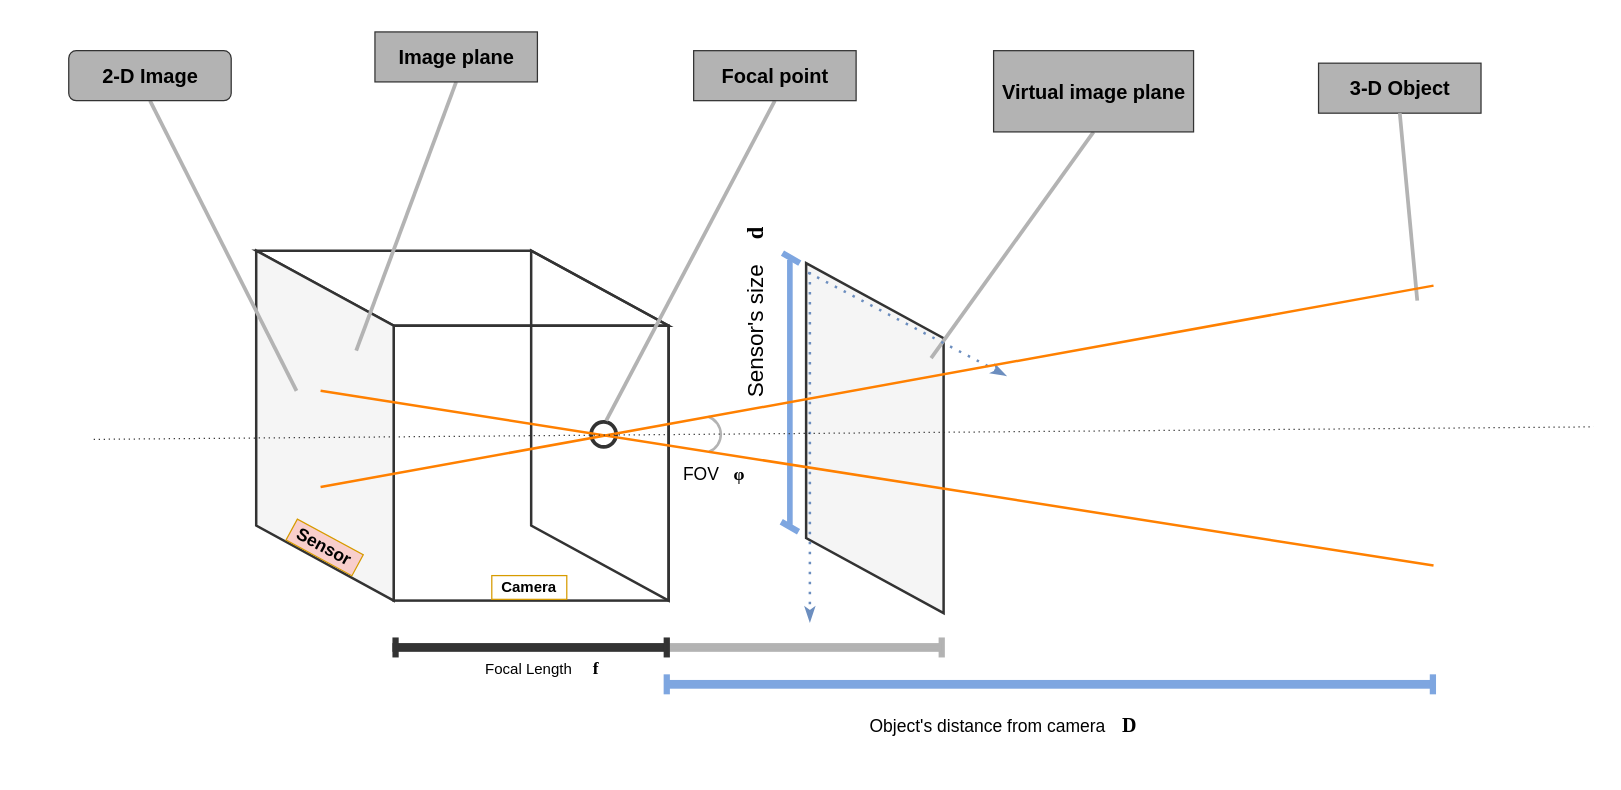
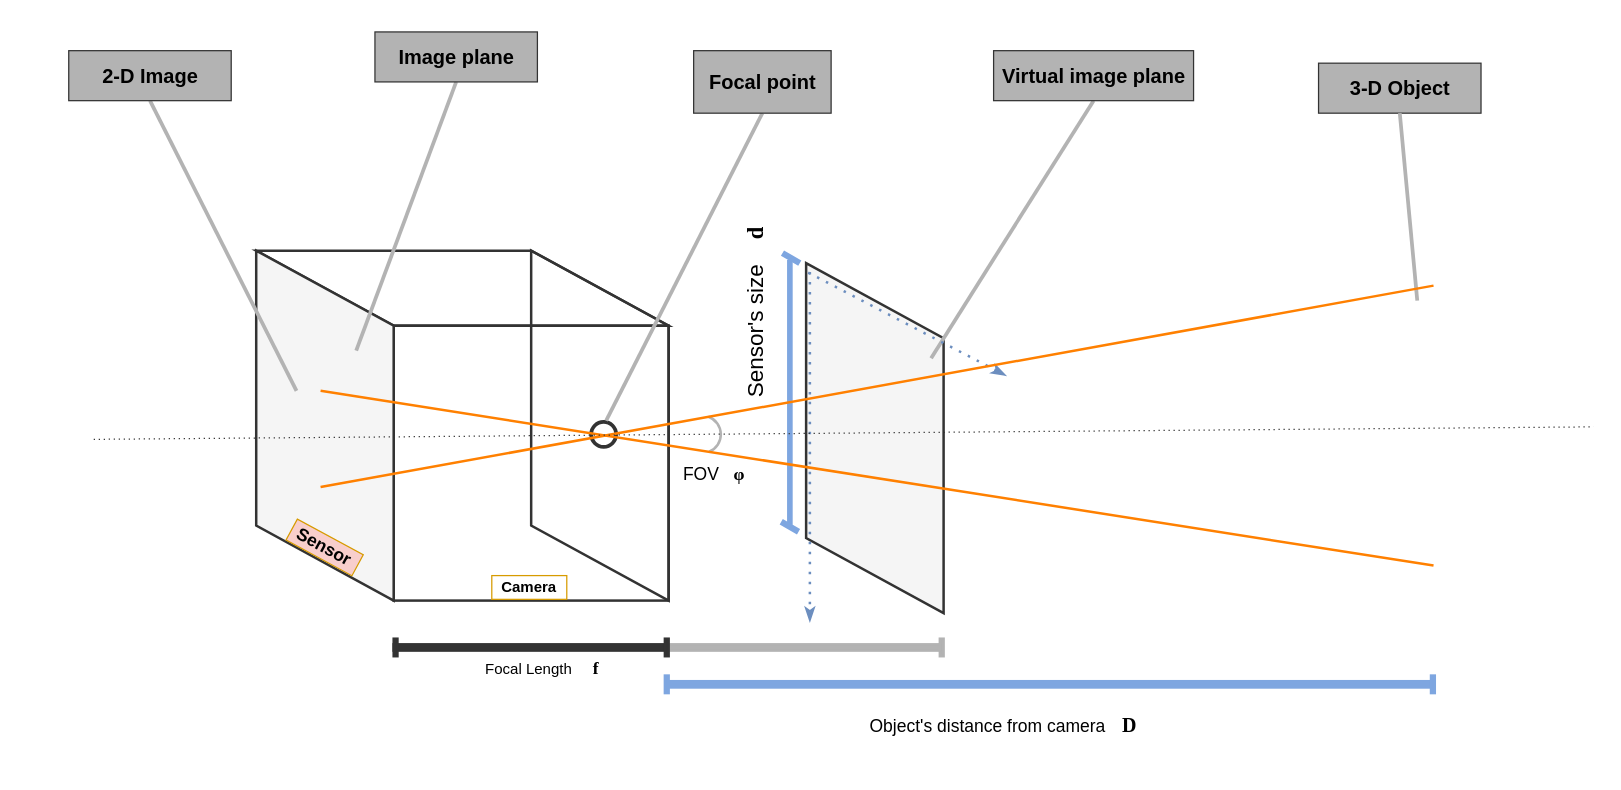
node "2-D Image": shape rounded rectangle -> rectangle
node "Focal point": size 163x50 -> 138x63
node "Virtual image plane": size 200x81 -> 200x50
